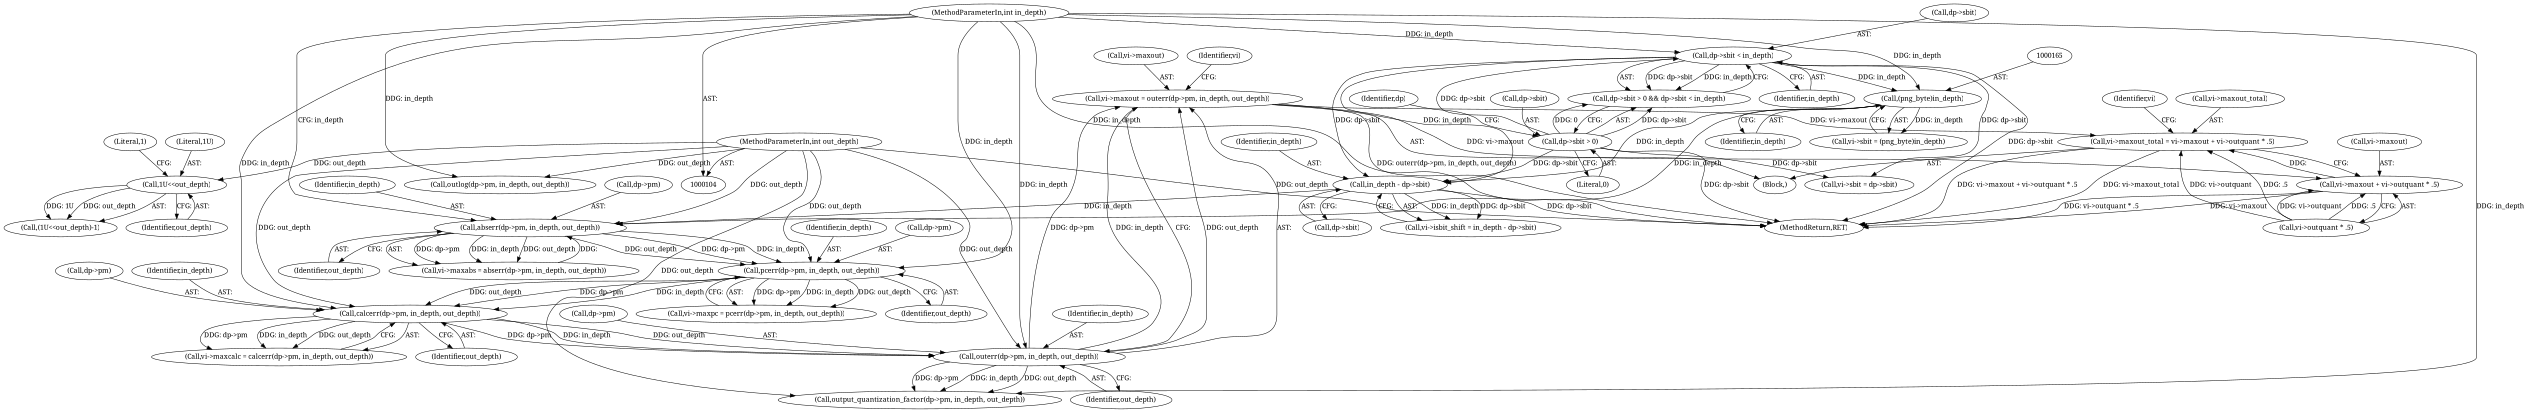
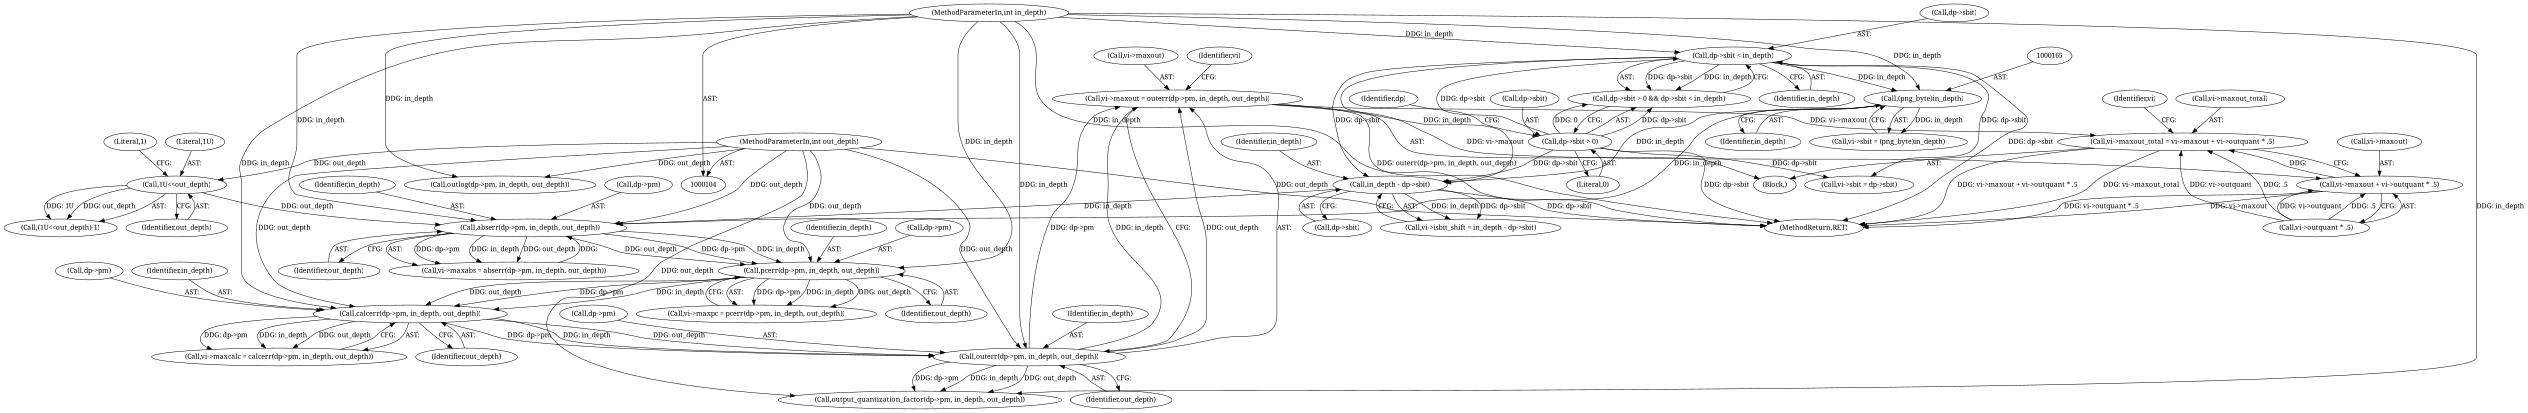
edge "(MethodParameterIn,int in_depth)" -> "(Call,abserr(dp->pm, in_depth, out_depth))": label "CFG: in_depth" -> "DDG: in_depth"
edge "(Call,1U<<out_depth)" -> "(Call,abserr(dp->pm, in_depth, out_depth))": added, label "DDG: out_depth"
